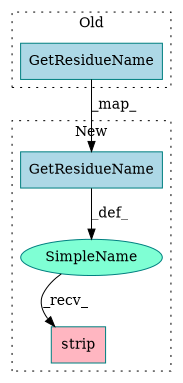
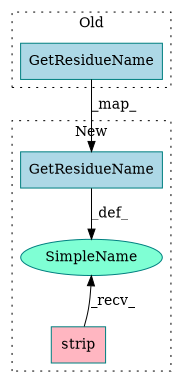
edge "SimpleName" -> "strip": reversed
